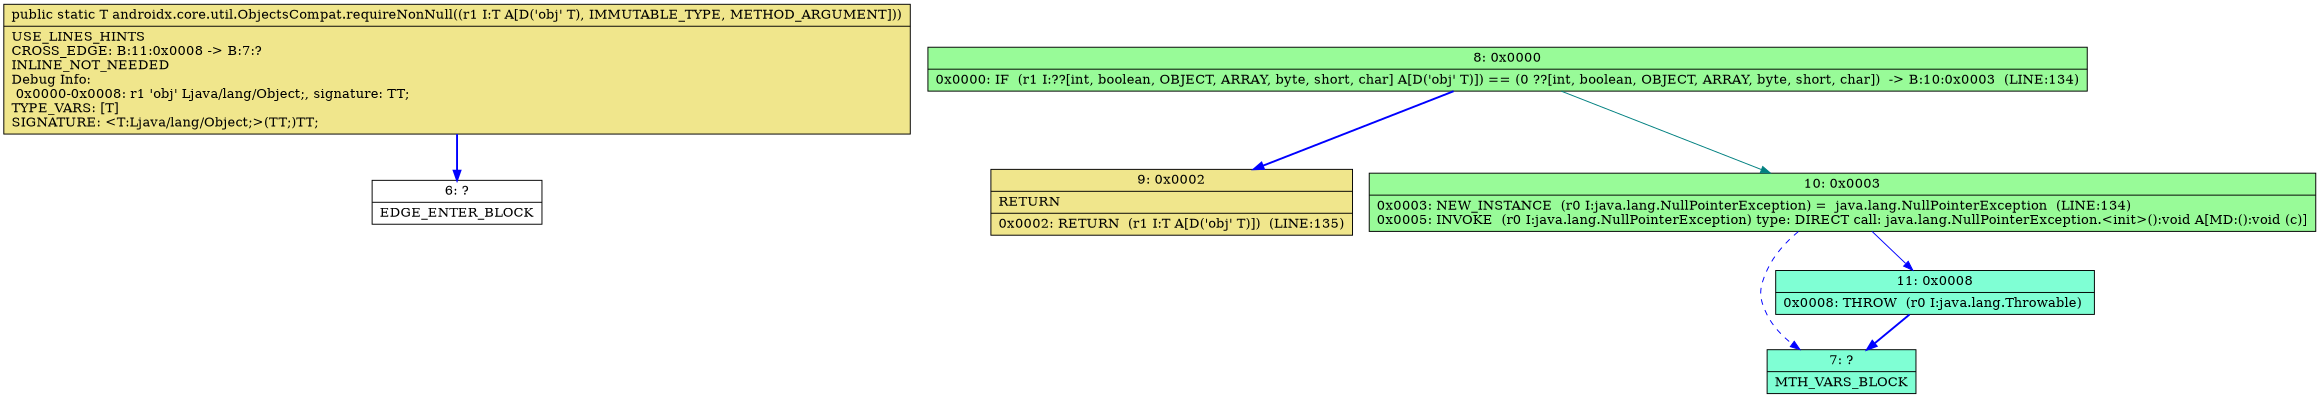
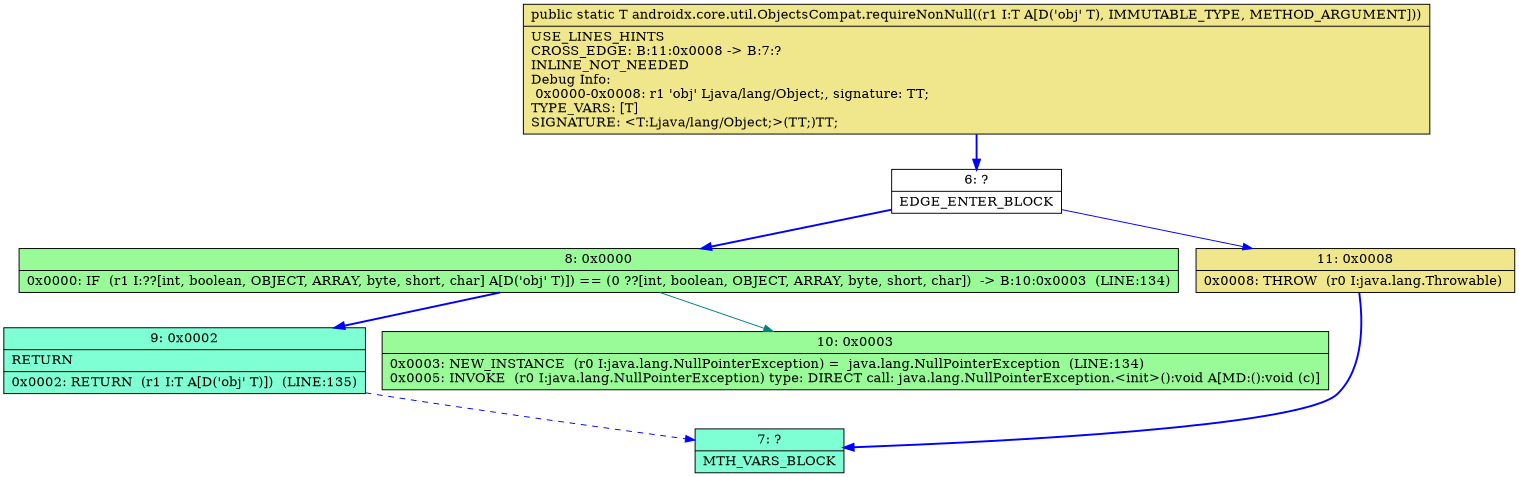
node "9: 0x0002": fillcolor khaki -> aquamarine
edge "6: ?" -> "8: 0x0000": added
edge "10: 0x0003" -> "11: 0x0008": now "6: ?" -> "11: 0x0008"
edge "10: 0x0003" -> "7: ?": now "9: 0x0002" -> "7: ?"
node "11: 0x0008": fillcolor aquamarine -> khaki
